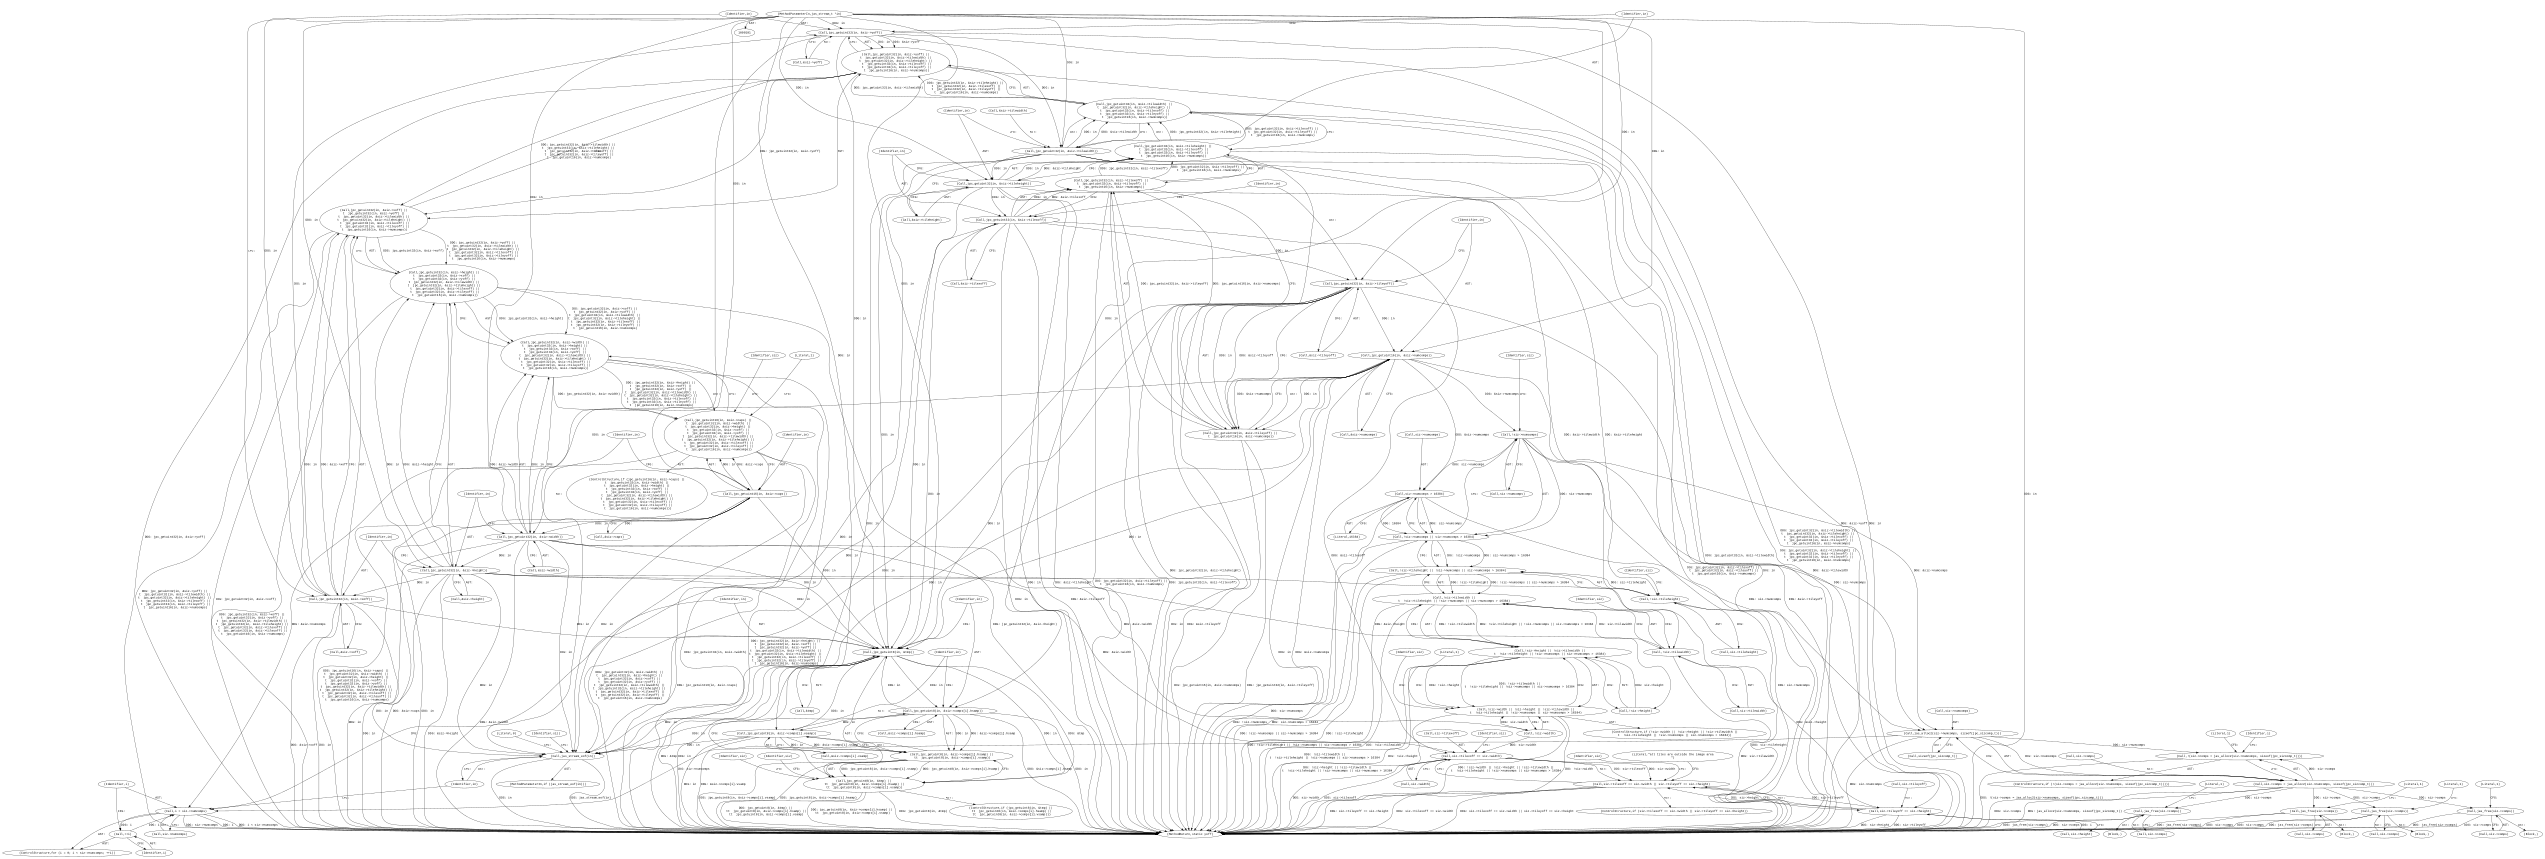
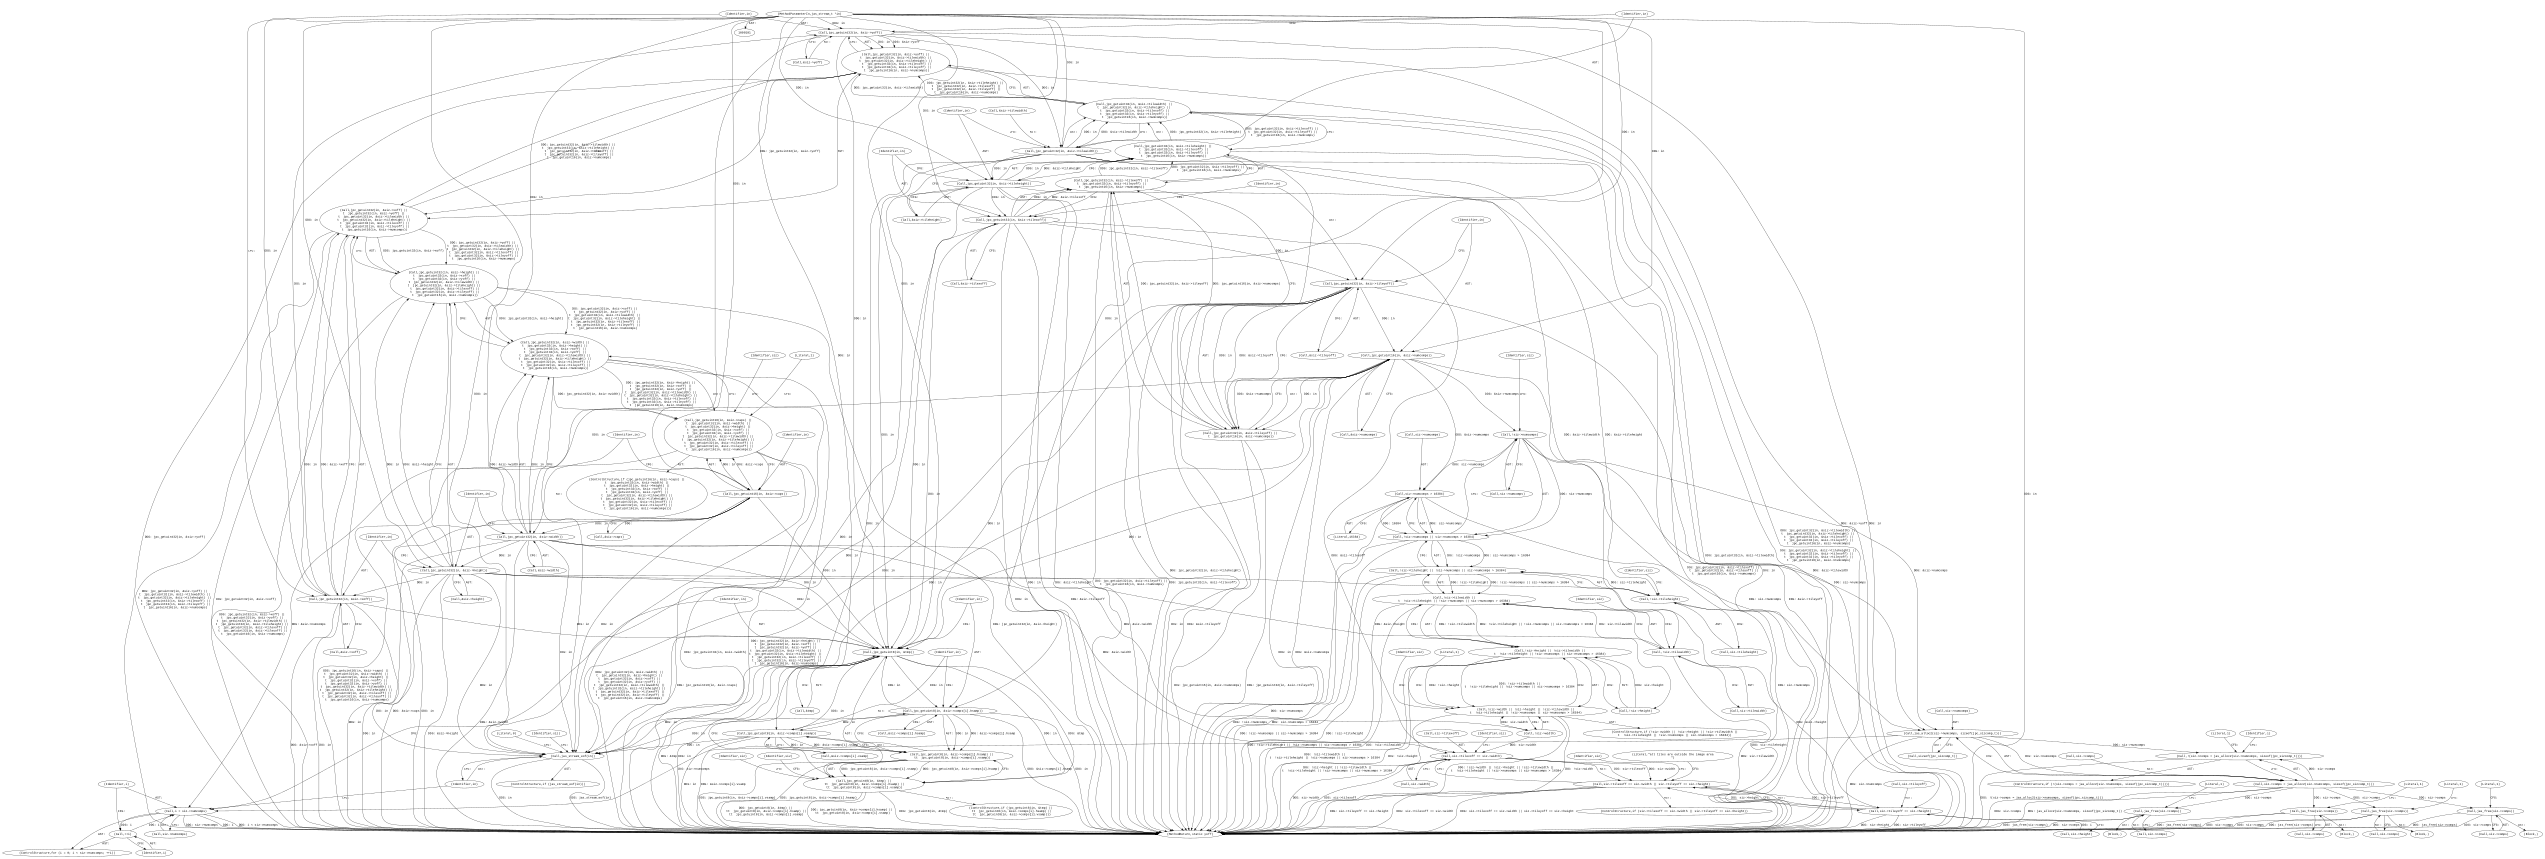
edge "(MethodParameterIn,jas_stream_t *in)" -> "(Call,jpc_getuint32(in, &siz->tilexoff))": added, label "DDG: in"
edge "(MethodParameterIn,jas_stream_t *in)" -> "(Call,jas_stream_eof(in))": added, label "DDG: in"
node "(MethodParameterIn,if (jas_stream_eof(in)))": label "(MethodParameterIn,if (jas_stream_eof(in)))" -> "(ControlStructure,if (jas_stream_eof(in)))"
